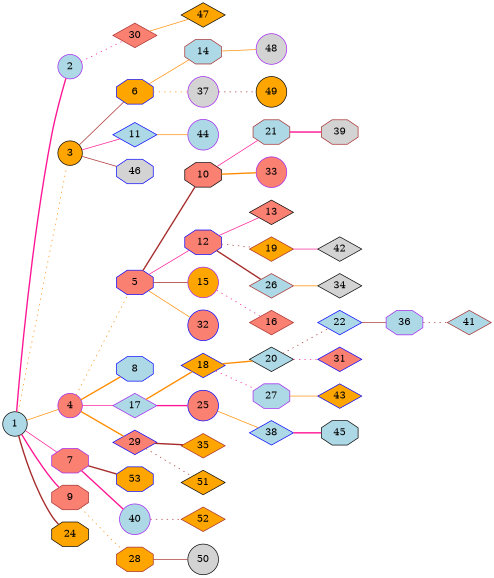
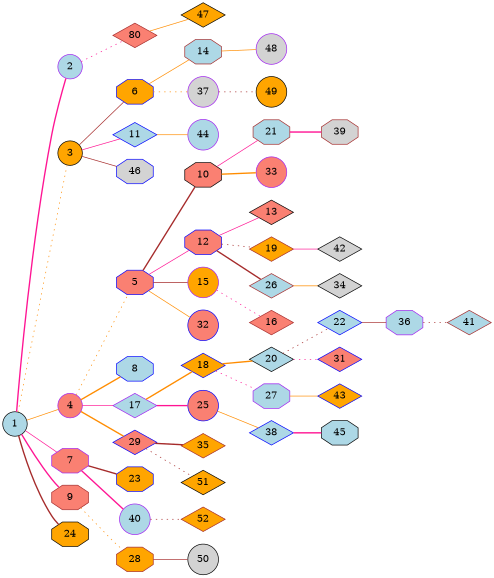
node "30": label "30" -> "80"
node "53": label "53" -> "23"
